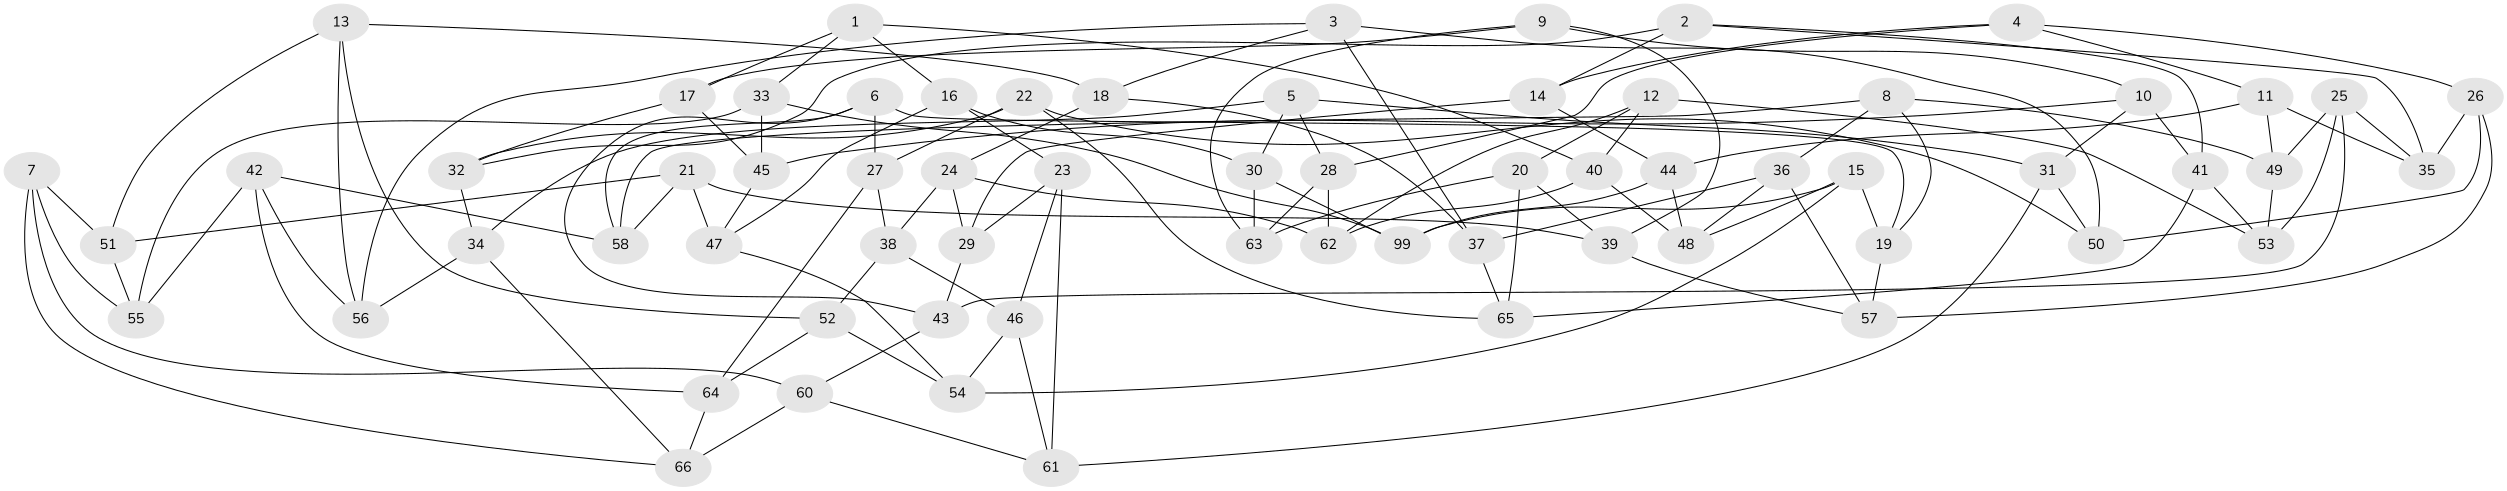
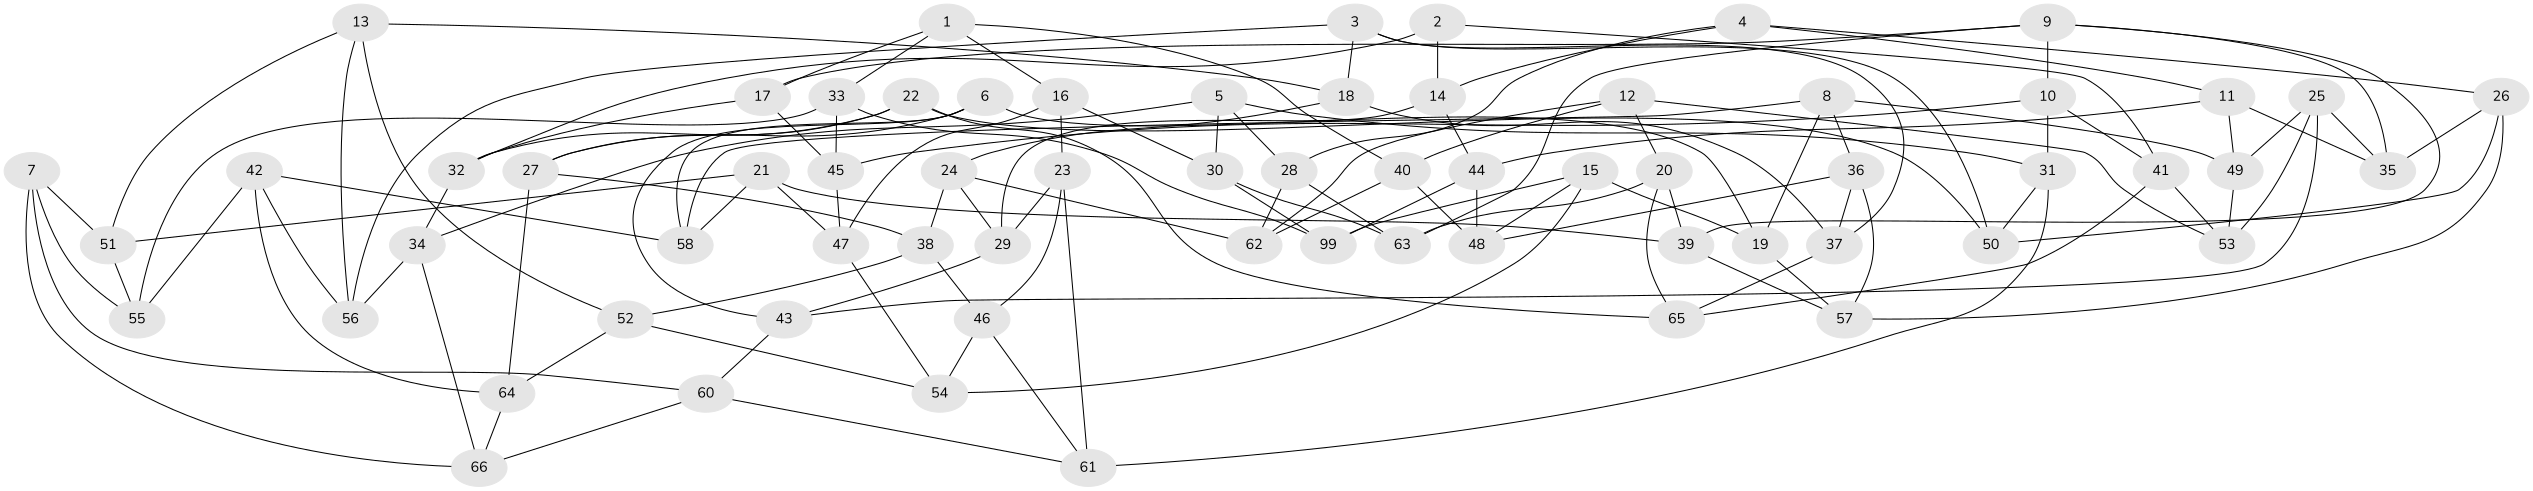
edge "2" -- "35": now "9" -- "35"
